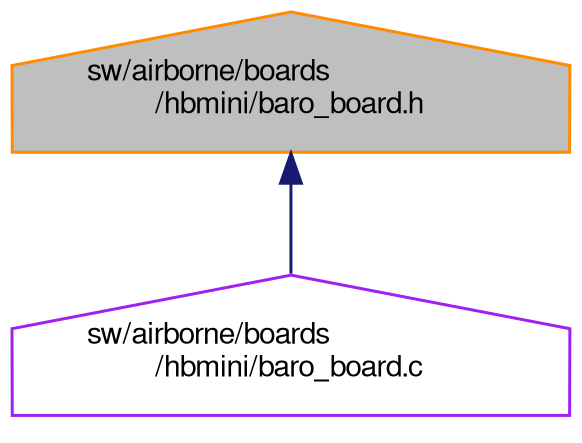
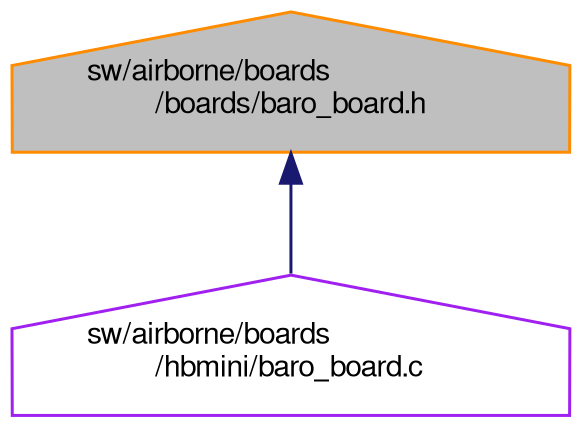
node "sw/airborne/boards /hbmini/baro_board.h": label "sw/airborne/boards /hbmini/baro_board.h" -> "sw/airborne/boards /boards/baro_board.h"
